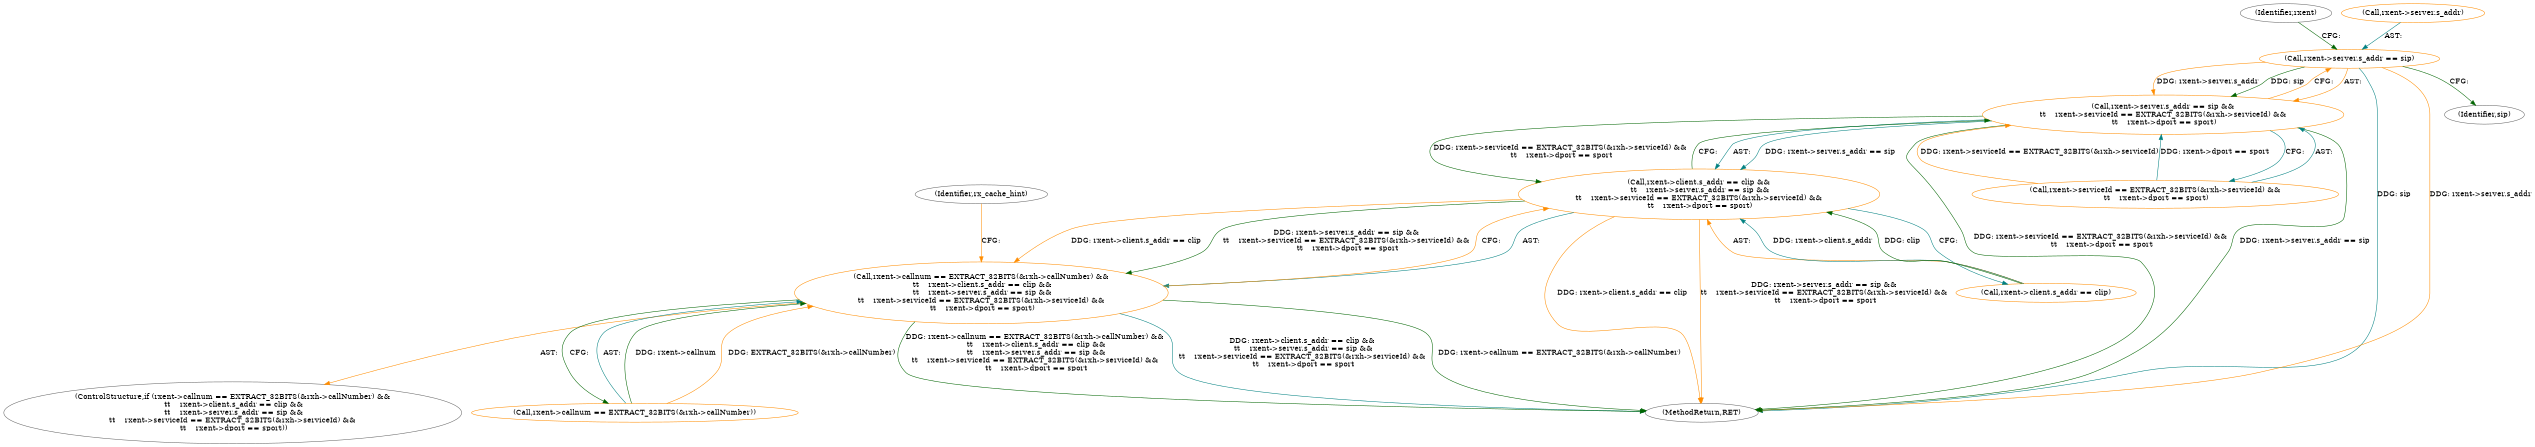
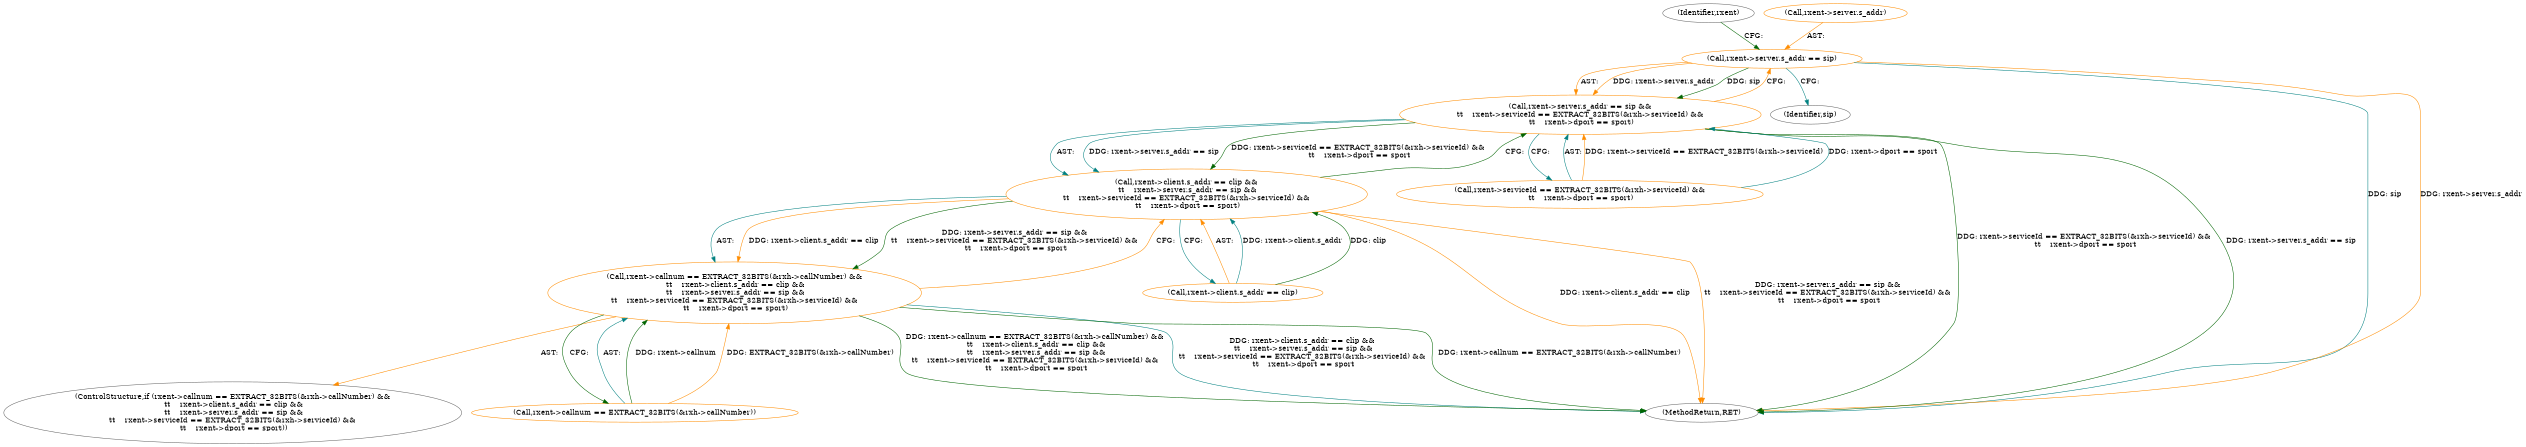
edge "(Call,rxent->server.s_addr)" -> "(Call,rxent->server.s_addr == sip)": color teal -> darkorange
edge "(Call,rxent->server.s_addr == sip)" -> "(Identifier,sip)": color darkgreen -> teal
node "(Identifier,rx_cache_hint)": removed
